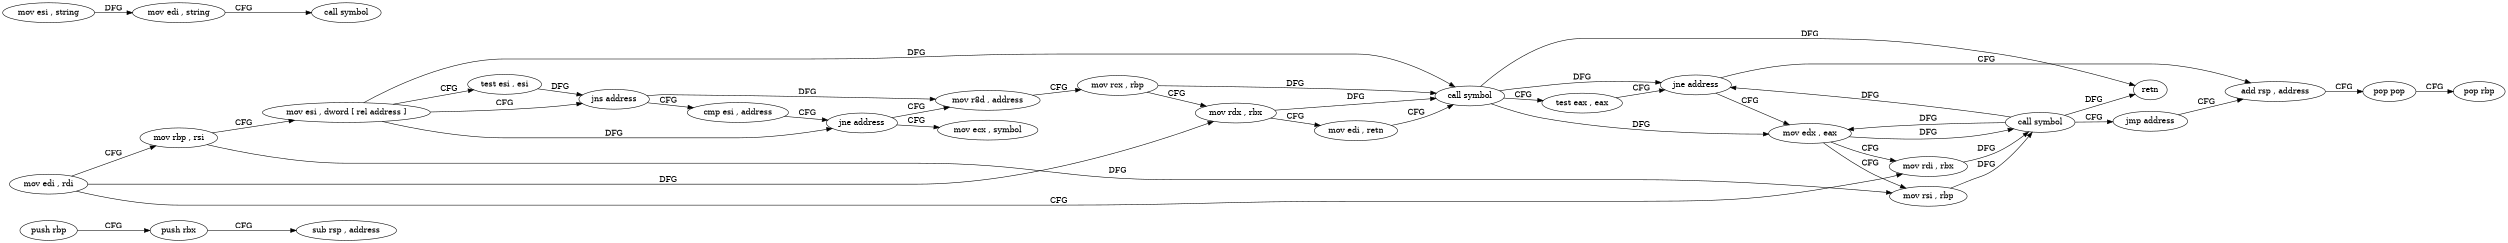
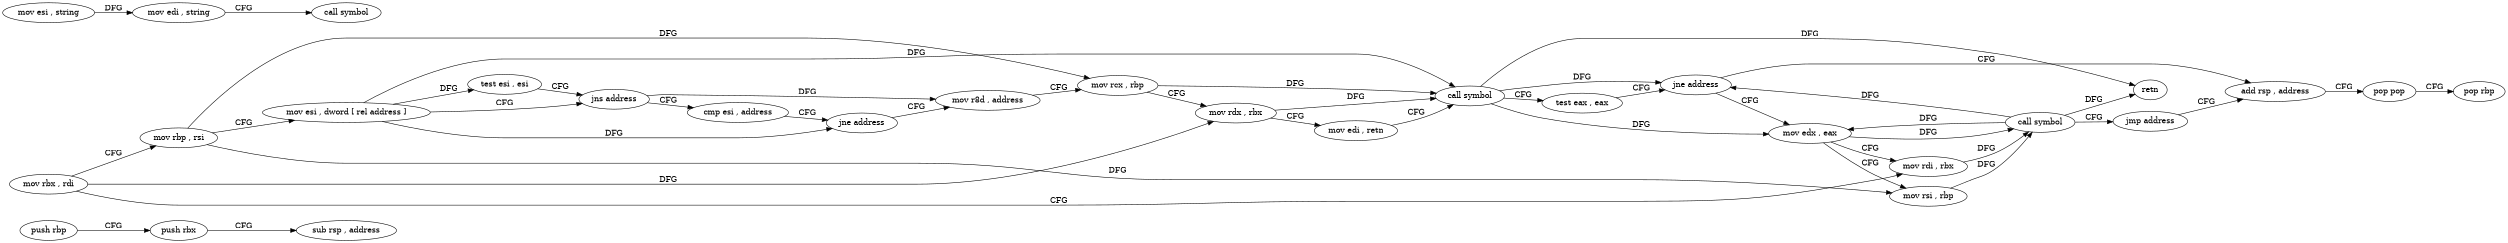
edge "mov rbp , rsi" -> "mov rcx , rbp": added, label "DFG"
edge "test esi , esi" -> "jns address": label "DFG" -> "CFG"
edge "mov esi , dword [ rel address ]" -> "test esi , esi": label "CFG" -> "DFG"
node "mov ecx , symbol": removed
node "mov edi , rdi": label "mov edi , rdi" -> "mov rbx , rdi"
